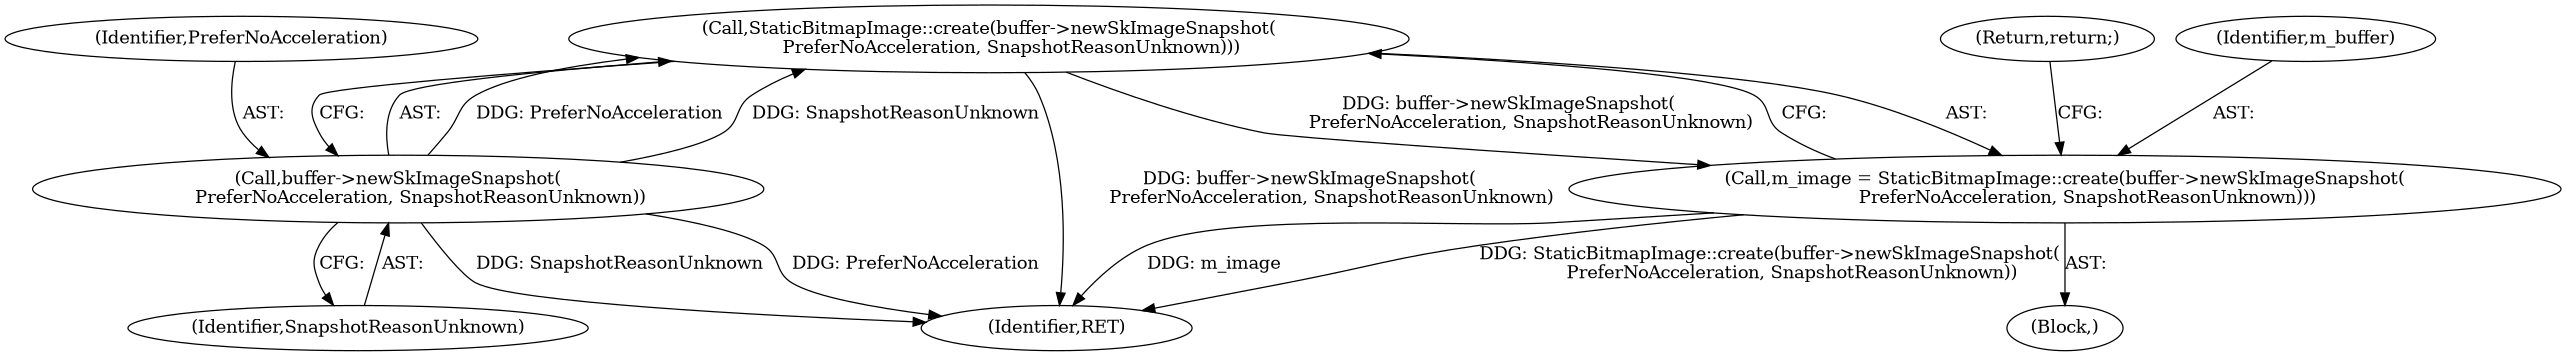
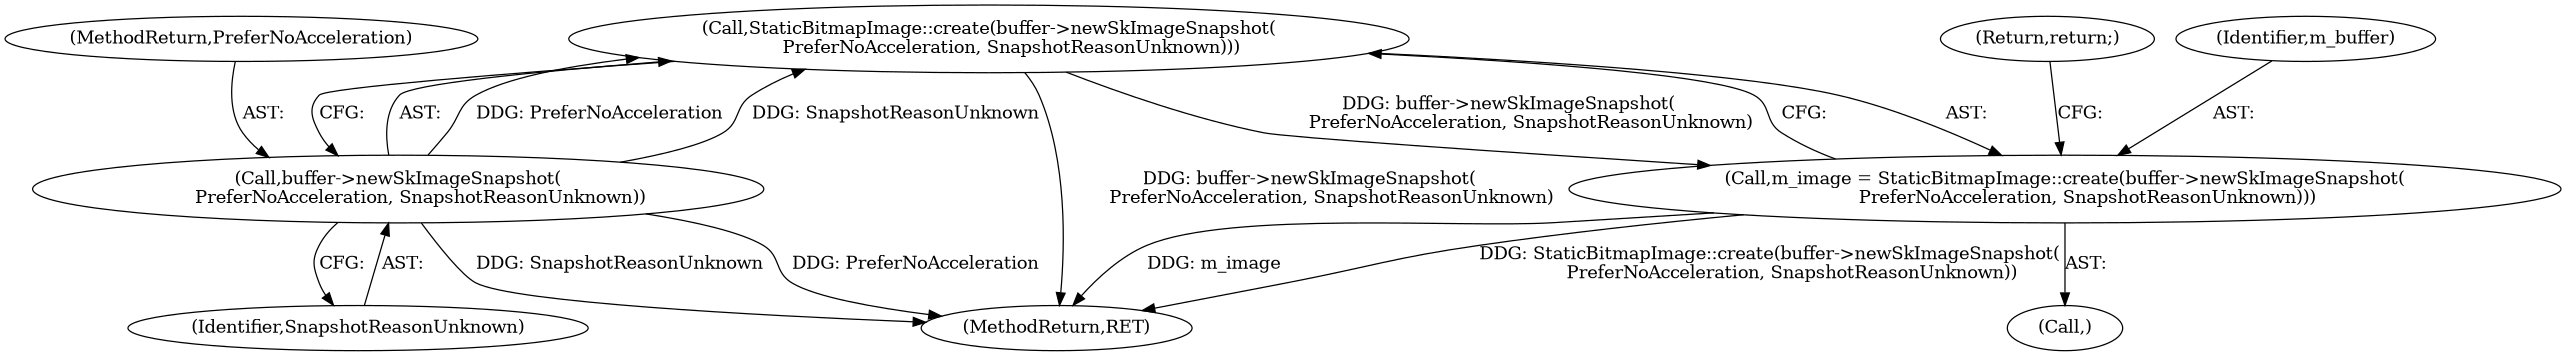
node "(Identifier,PreferNoAcceleration)": label "(Identifier,PreferNoAcceleration)" -> "(MethodReturn,PreferNoAcceleration)"
node "(Identifier,RET)": label "(Identifier,RET)" -> "(MethodReturn,RET)"
node "(Block,)": label "(Block,)" -> "(Call,)"
